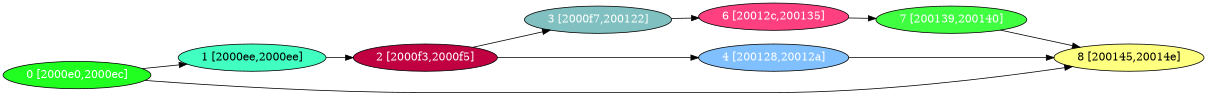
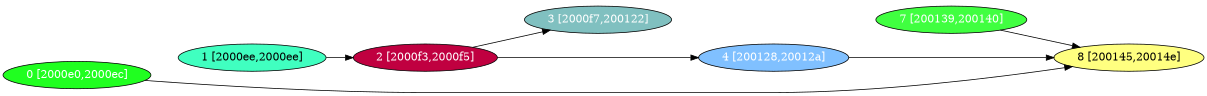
node "6 [20012c,200135]": removed
edge "0 [2000e0,2000ec]" -> "1 [2000ee,2000ee]": removed
